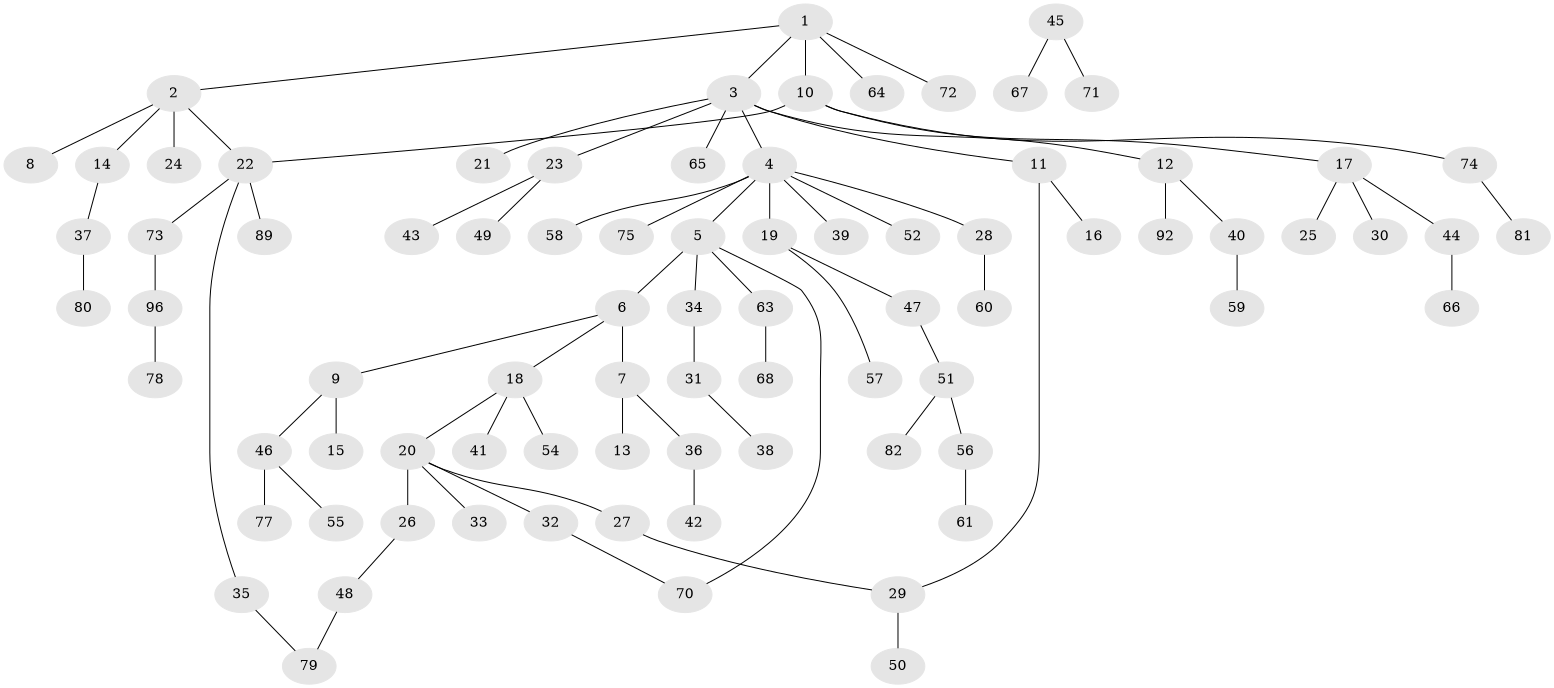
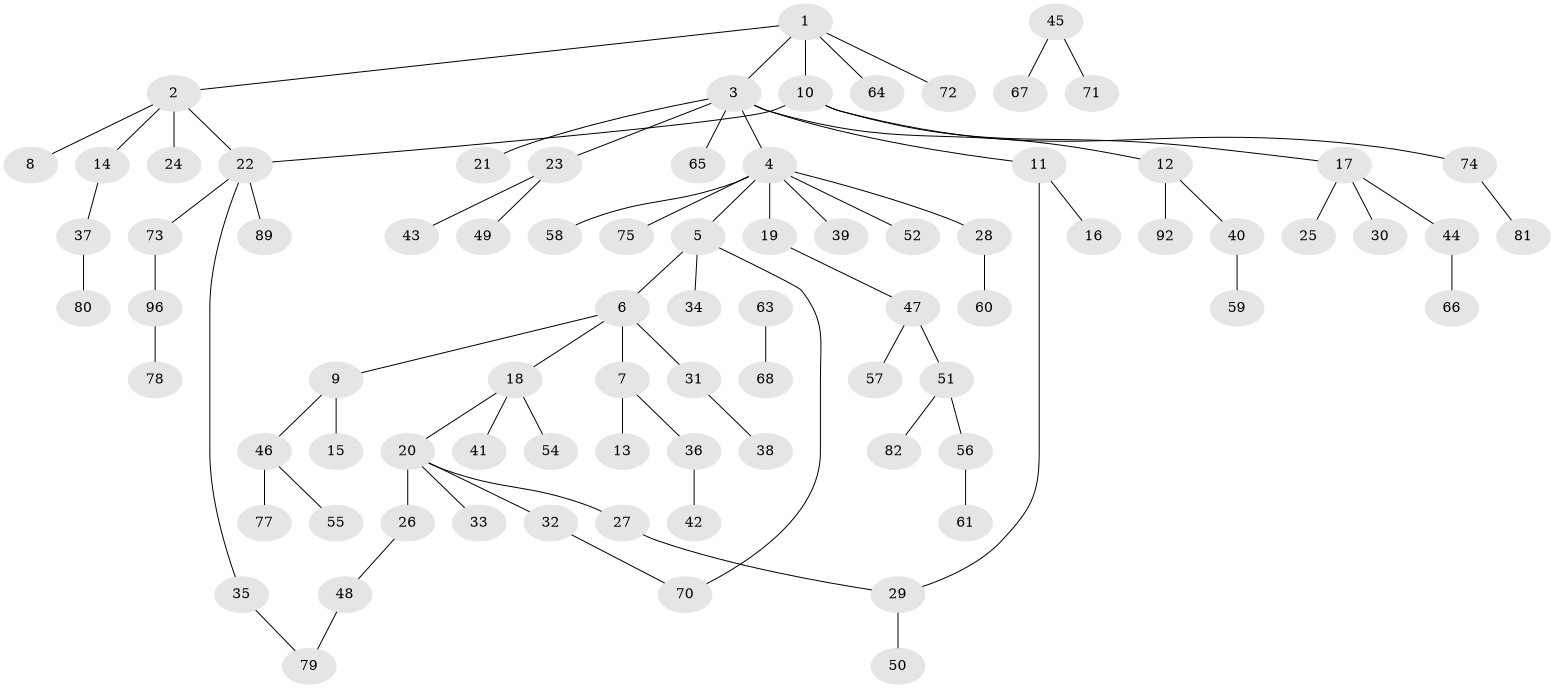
edge "5" -- "63": removed
edge "19" -- "57": now "47" -- "57"
edge "34" -- "31": now "6" -- "31"
